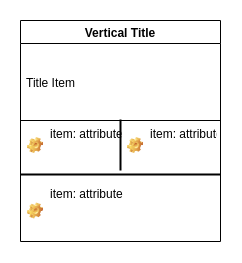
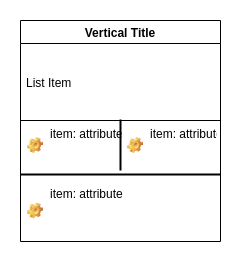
node "Title Item": label "Title Item" -> "List Item"
